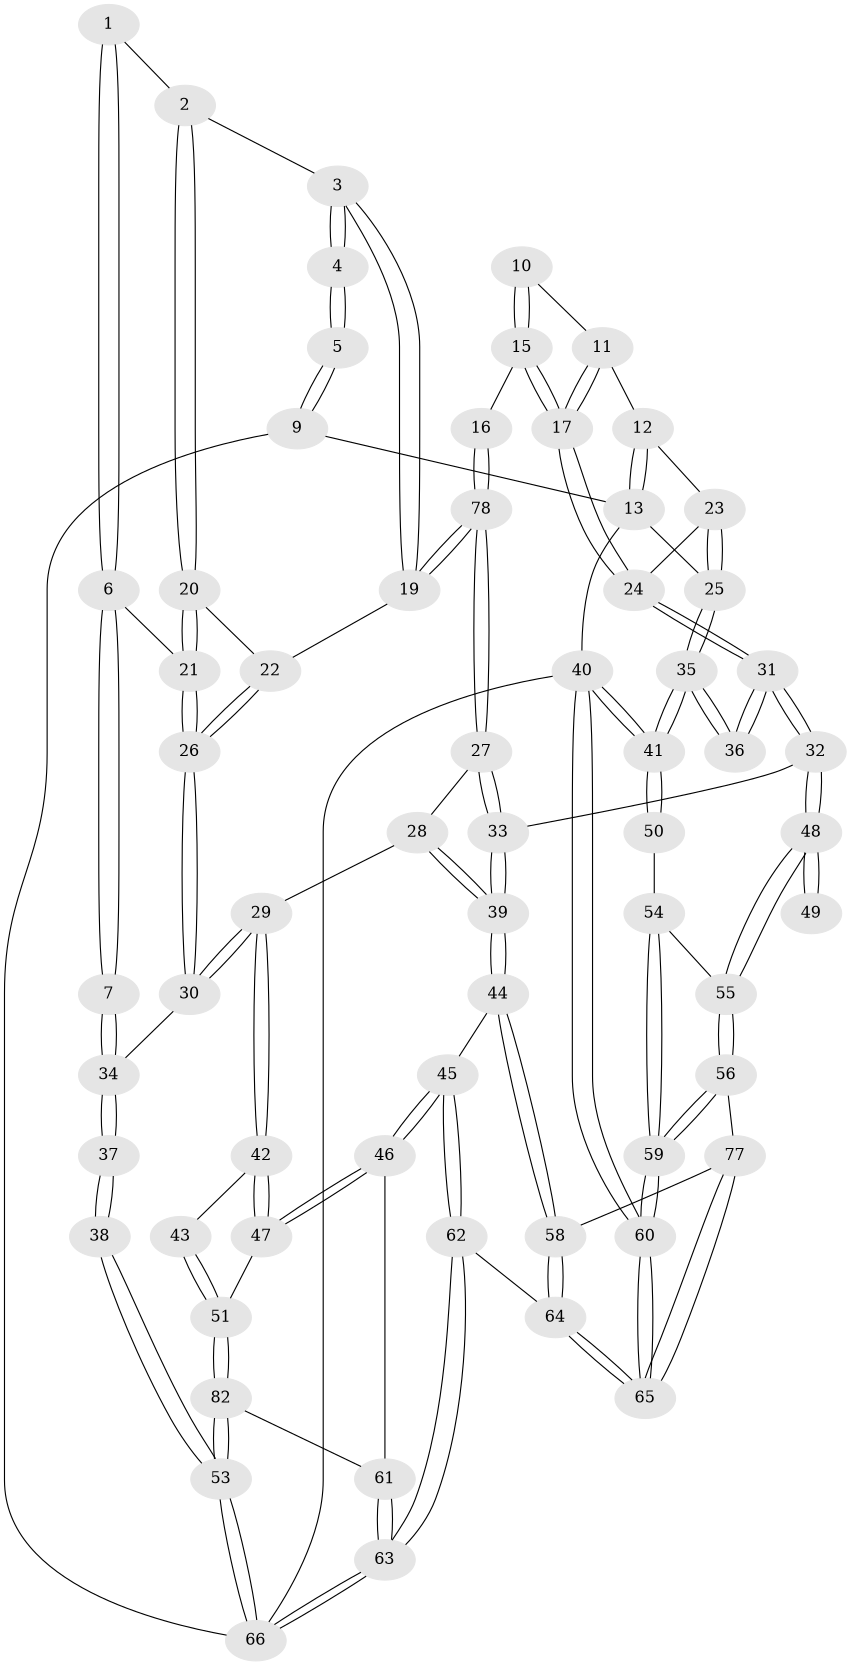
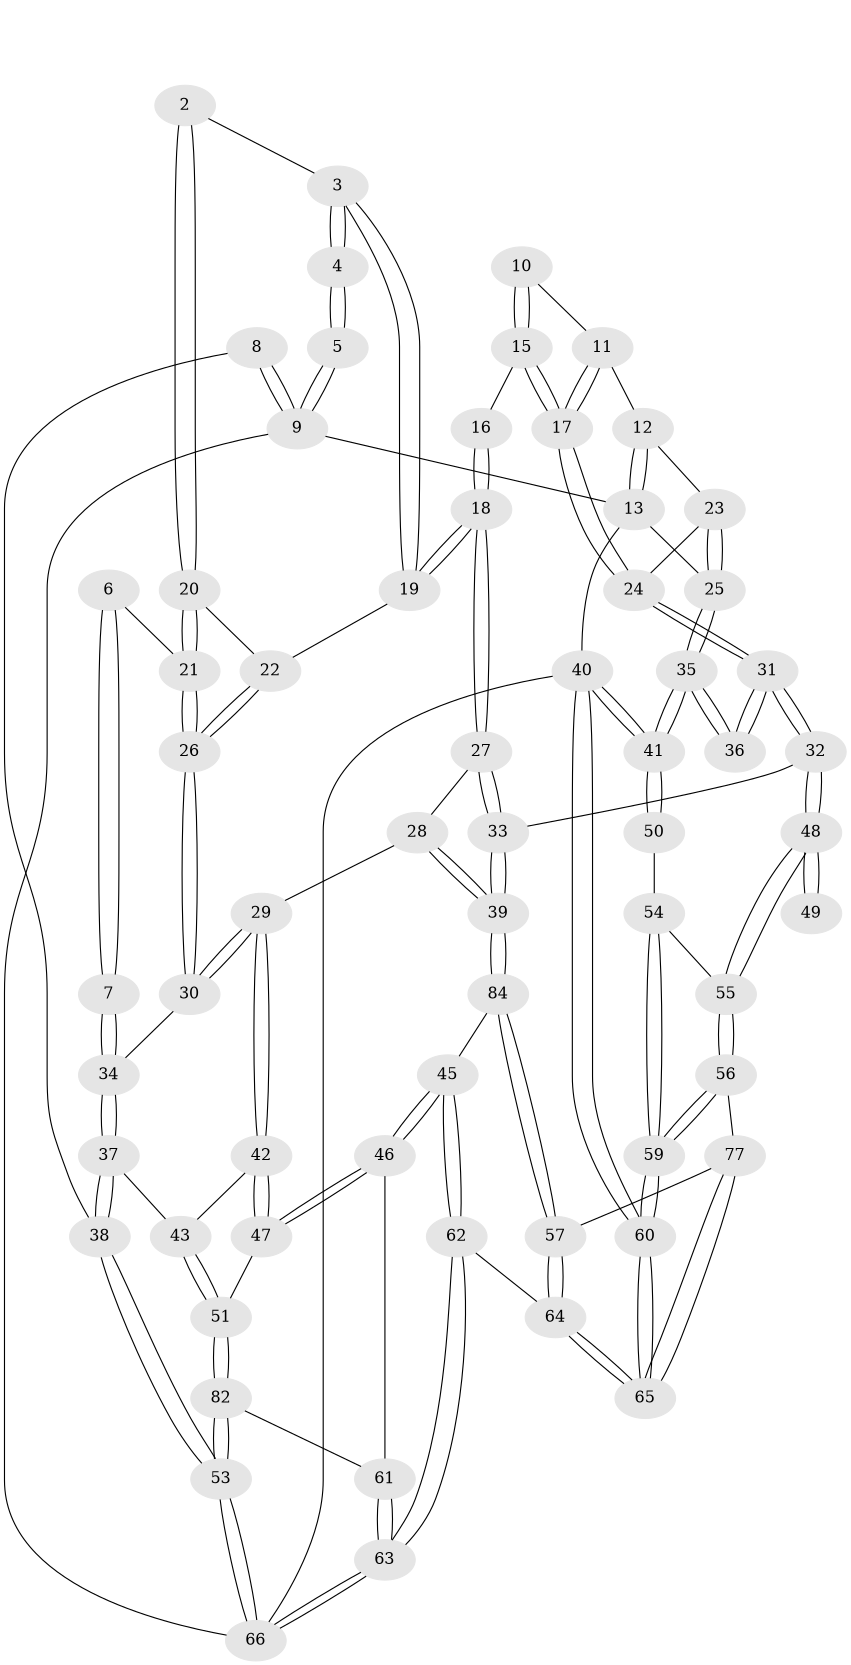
node "1": removed
node "8": added
node "78": label "78" -> "18"
node "44": label "44" -> "84"
edge "37" -- "43": added
node "58": label "58" -> "57"
